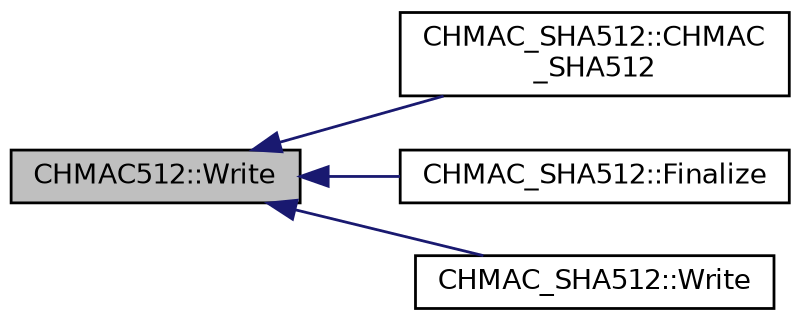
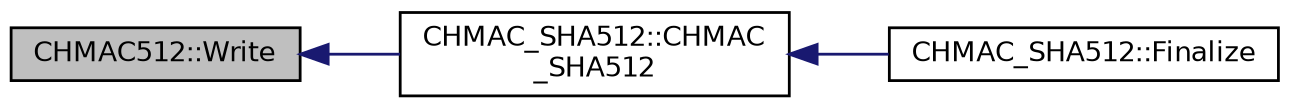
edge "CHMAC_SHA512::Finalize" -> "CHMAC512::Write": now "CHMAC_SHA512::Finalize" -> "CHMAC_SHA512::CHMAC _SHA512"
node "CHMAC_SHA512::Write": removed
